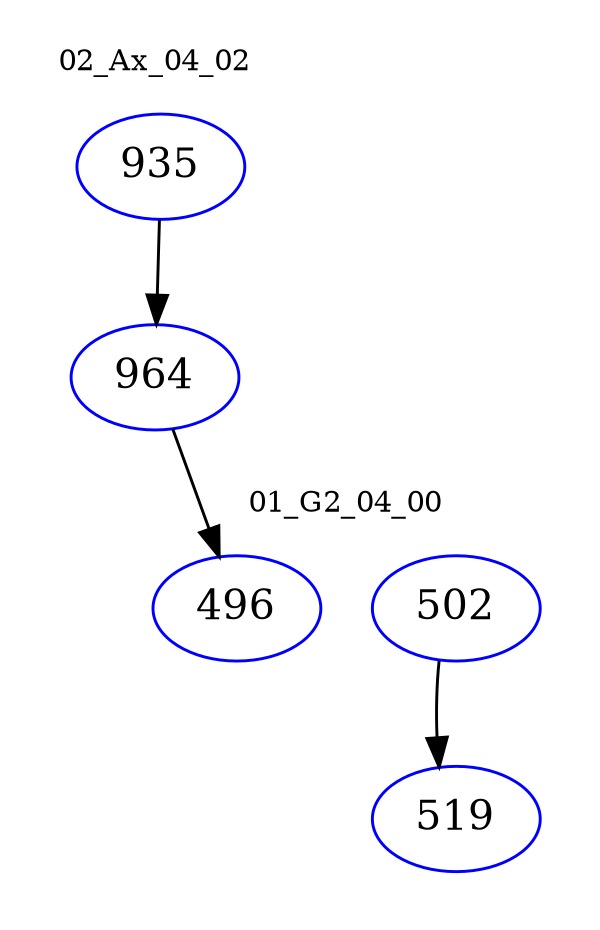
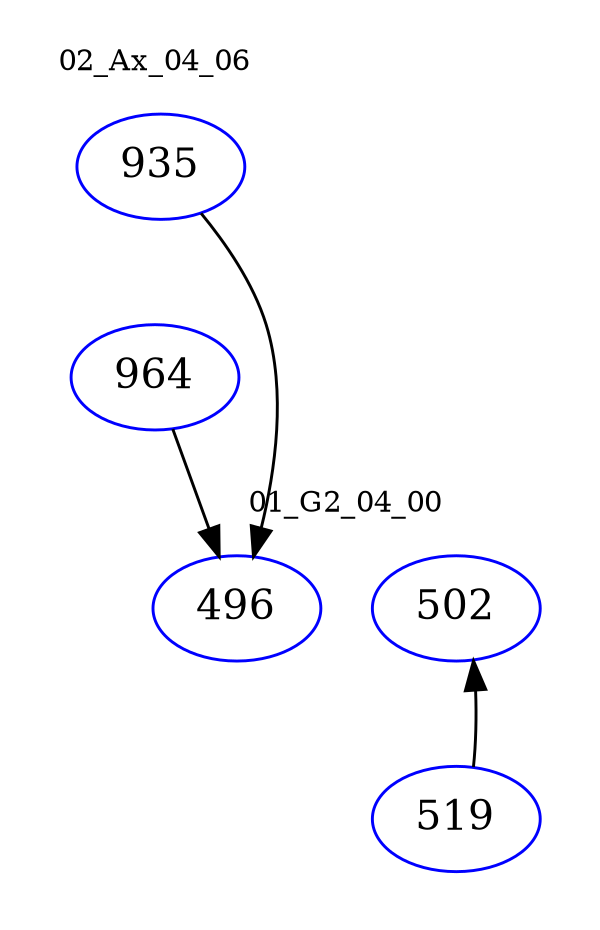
cluster "02_Ax_04_02": label "02_Ax_04_02" -> "02_Ax_04_06"
edge "935" -> "964": now "935" -> "496"
edge "502" -> "519": reversed
